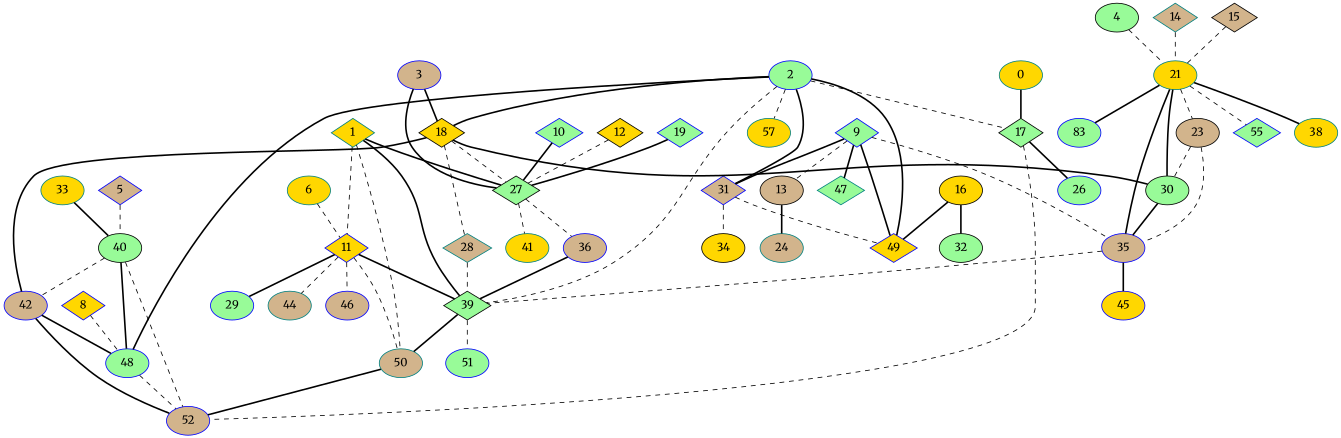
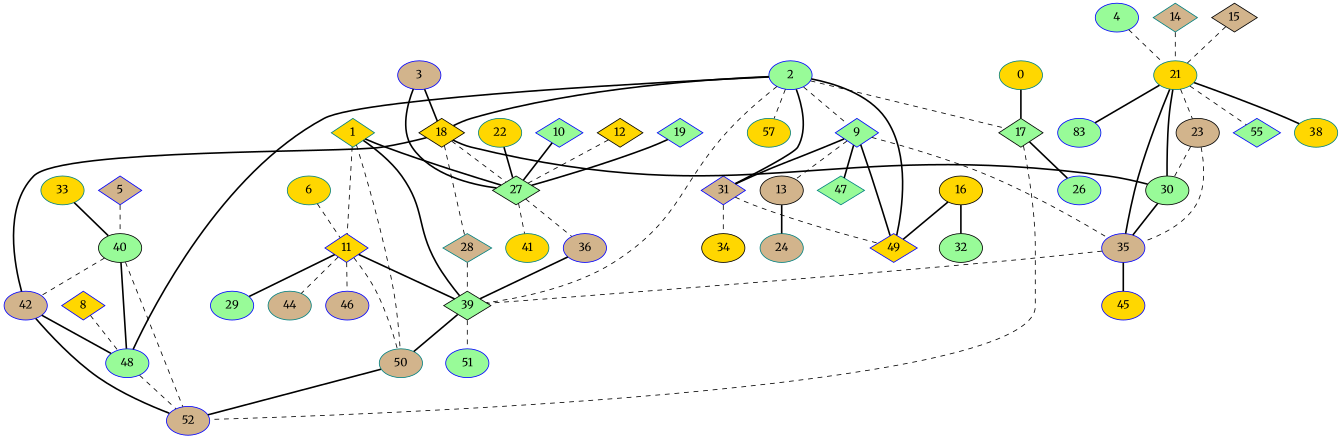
node "4": color black -> blue
edge "2" -- "9": added
node "22": added
